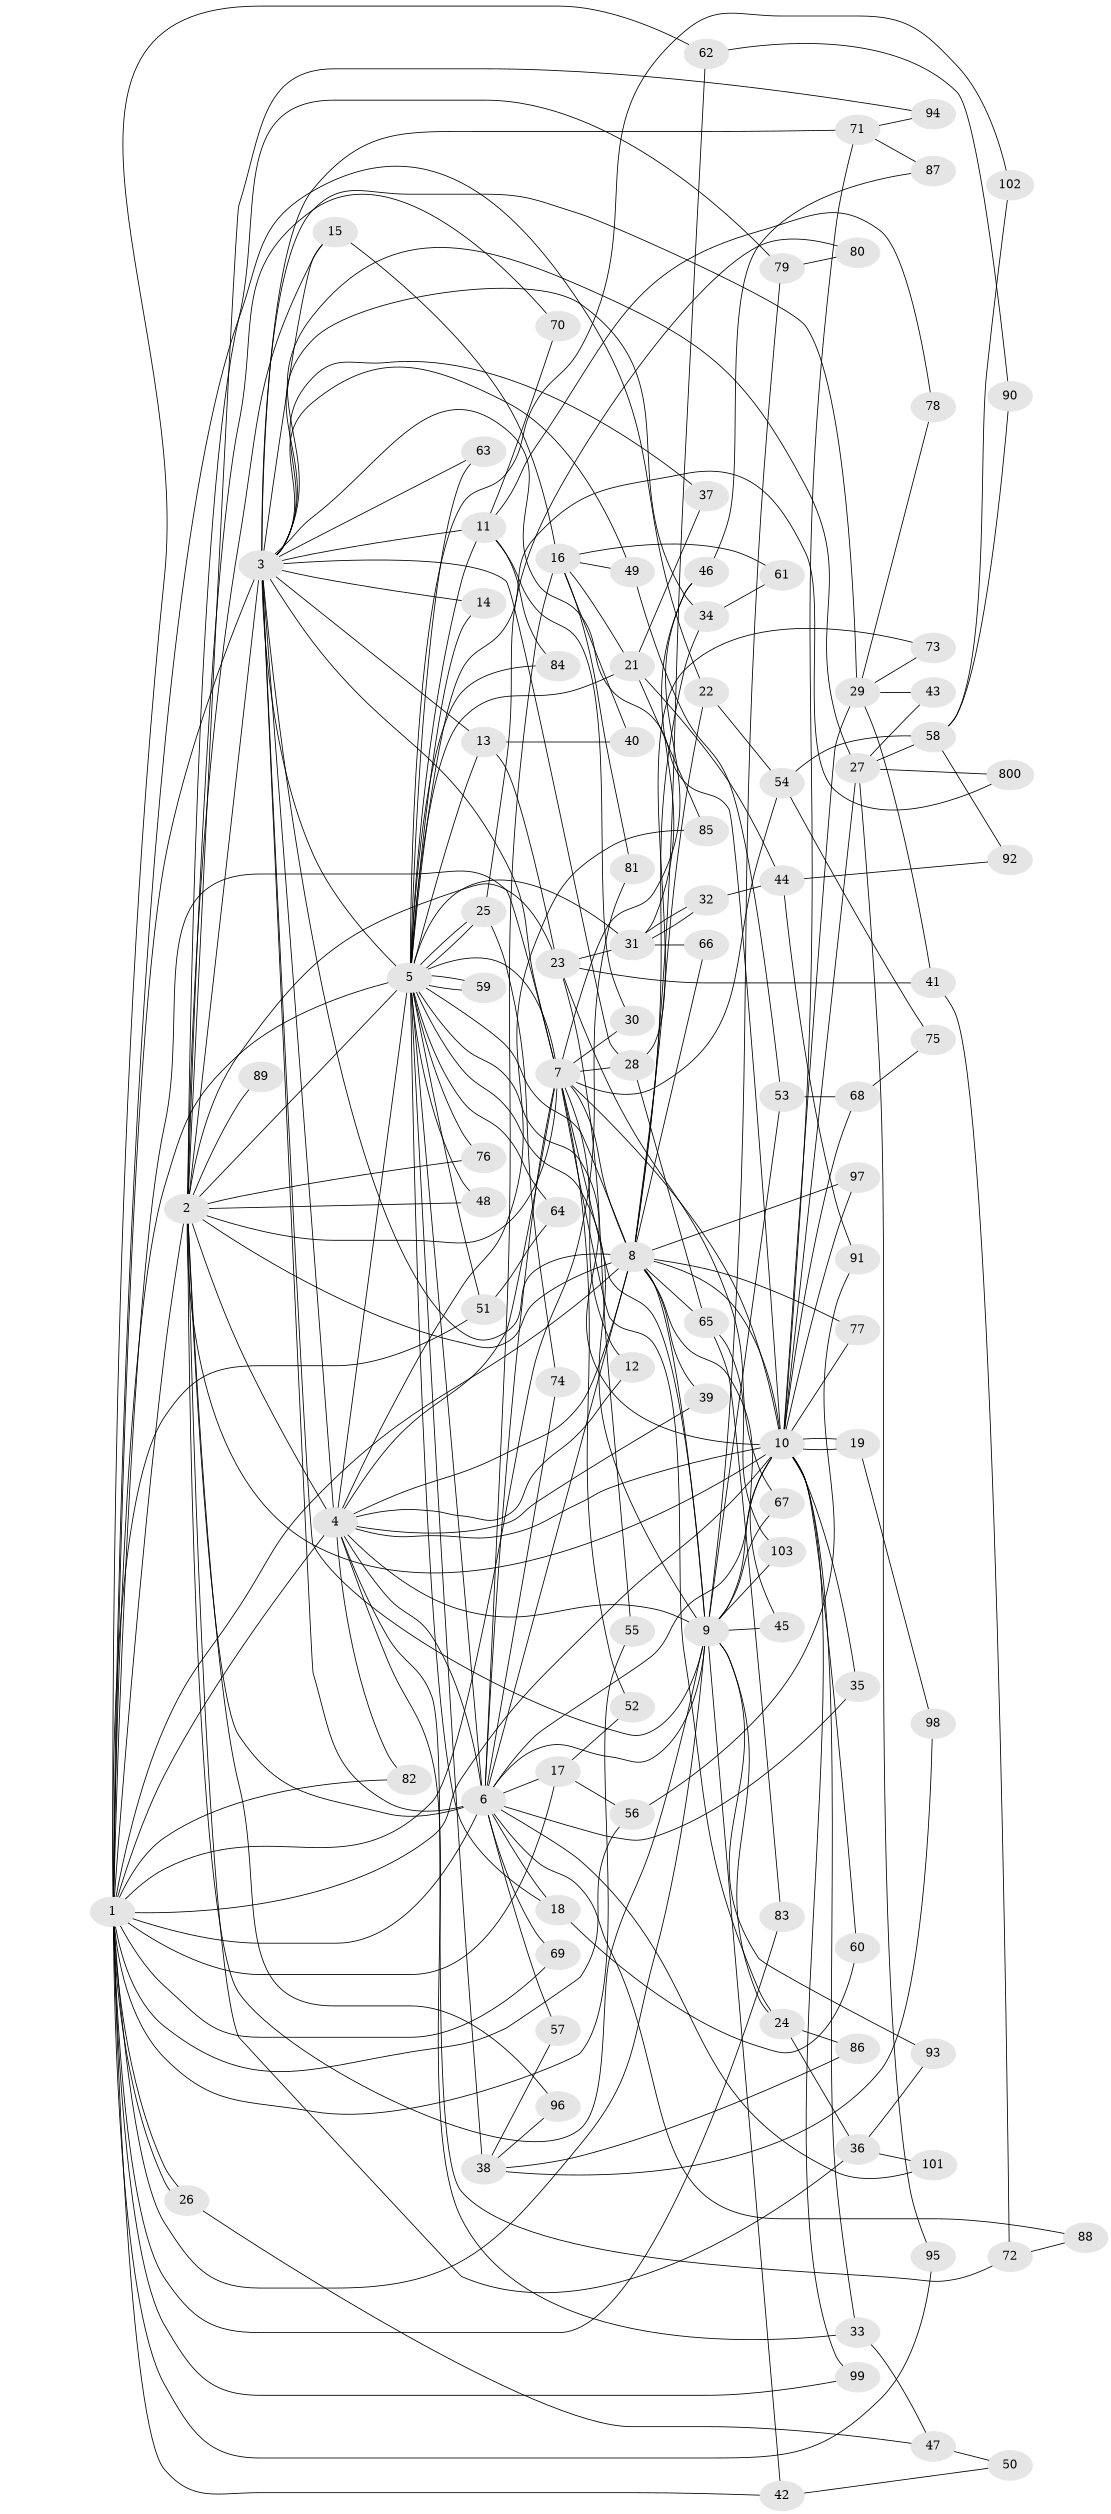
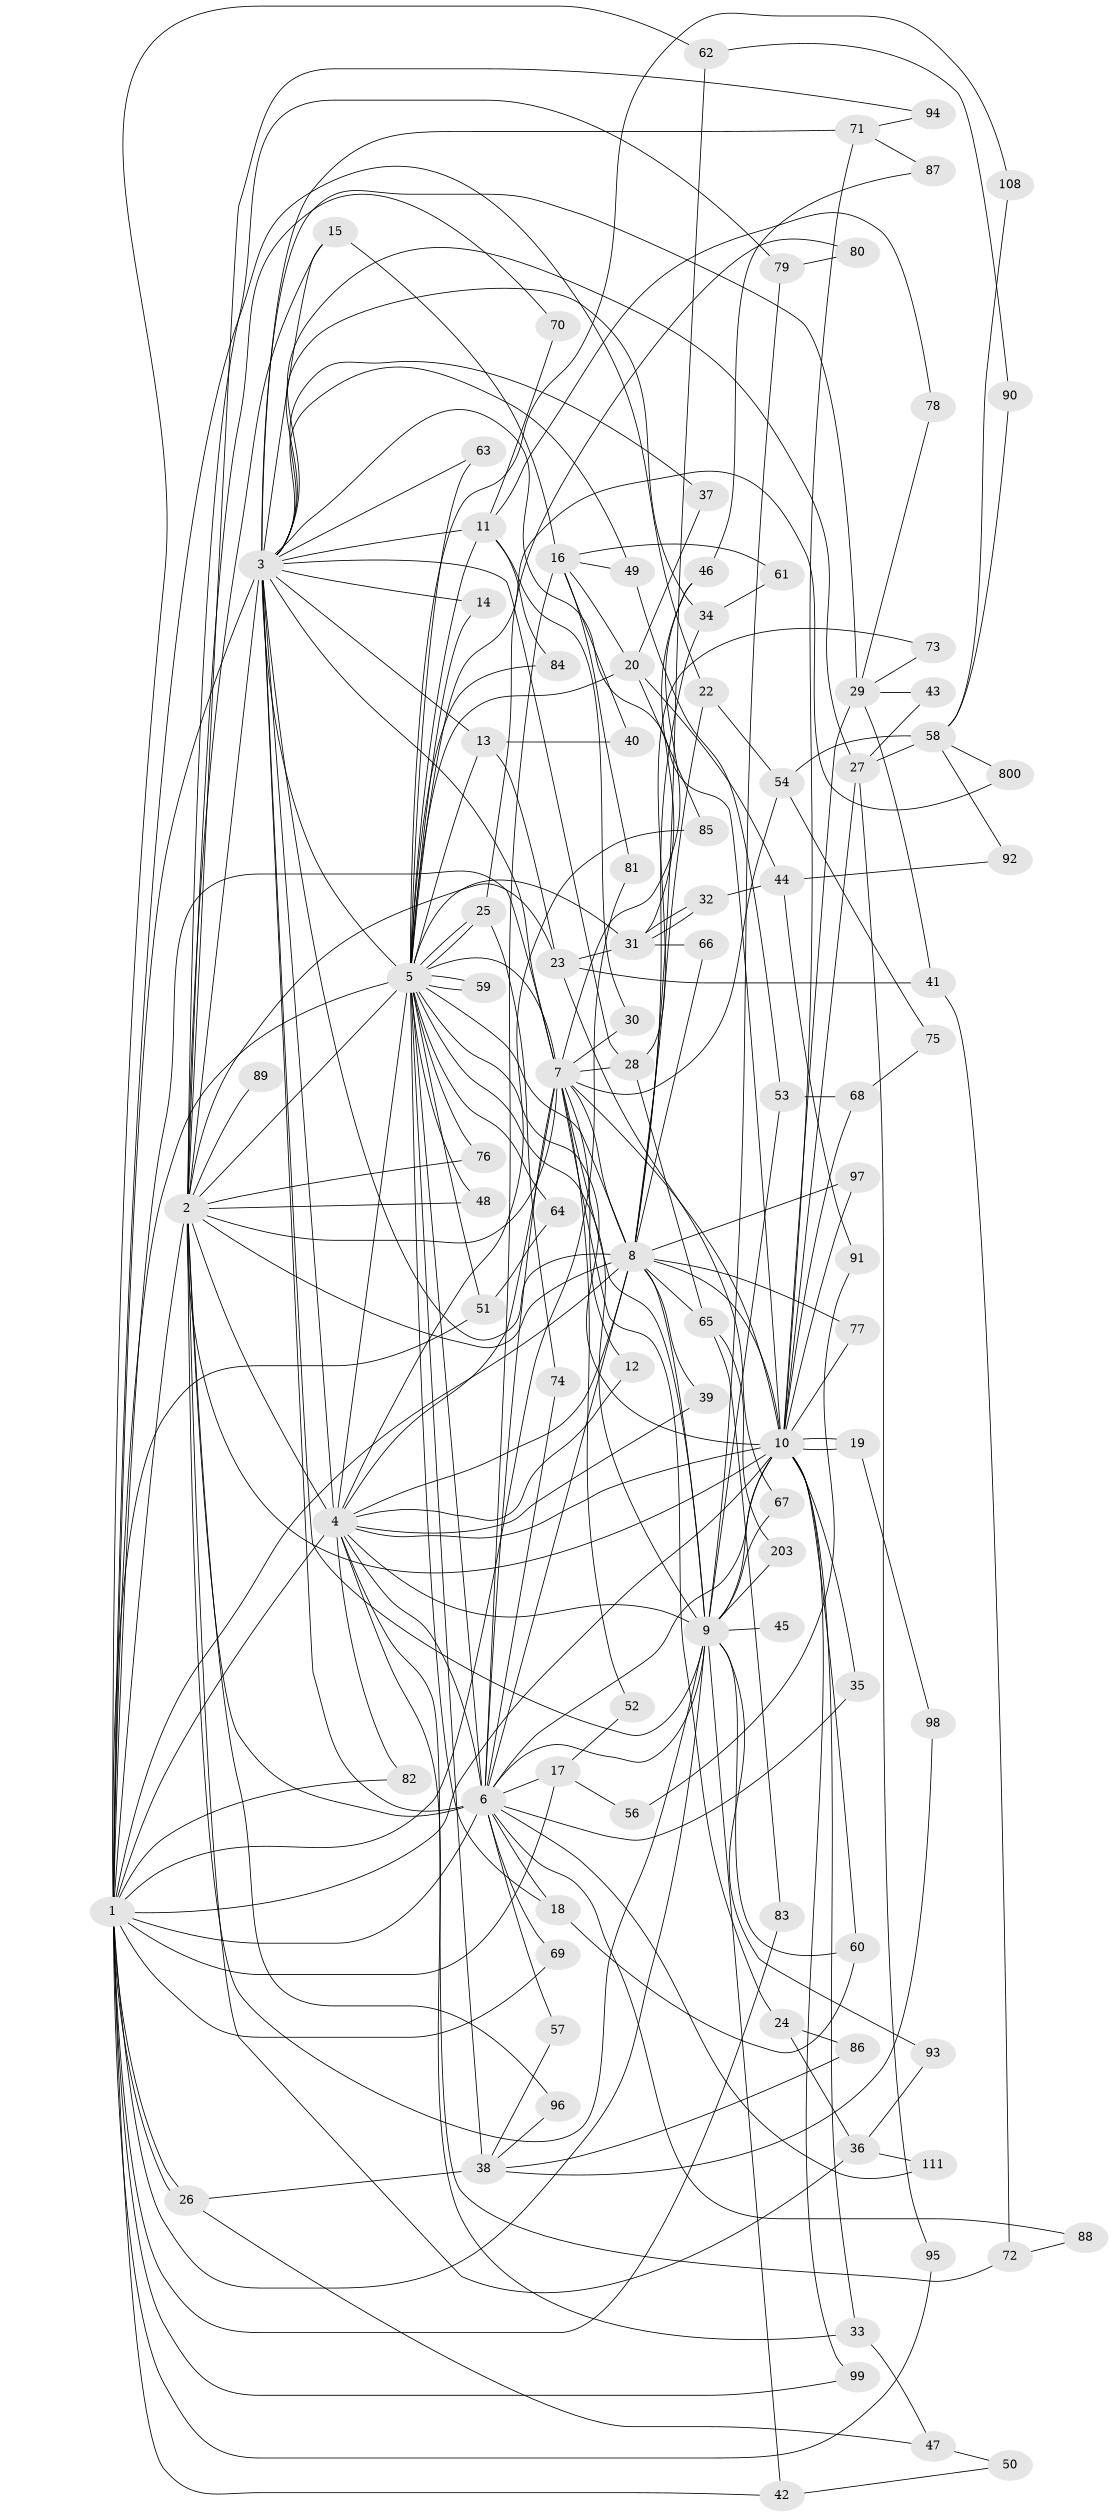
node "102": label "102" -> "108"
node "21": label "21" -> "20"
edge "27" -- "800": now "58" -- "800"
edge "8" -- "45": removed
node "103": label "103" -> "203"
node "55": removed
edge "9" -- "24": now "9" -- "60"
edge "56" -- "1": removed
node "101": label "101" -> "111"
edge "38" -- "26": added
